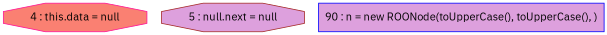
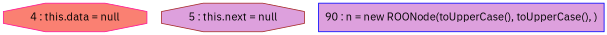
node "5 : null.next = null": label "5 : null.next = null" -> "5 : this.next = null"
